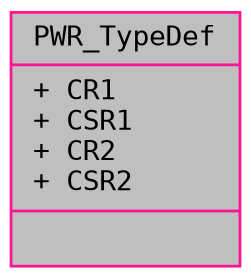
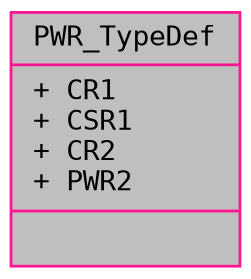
node "PWR_TypeDef": text "+ CSR2" -> "+ PWR2"
